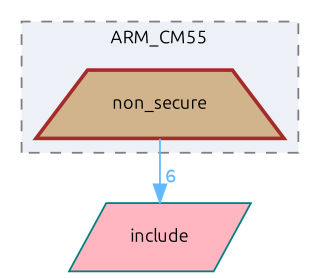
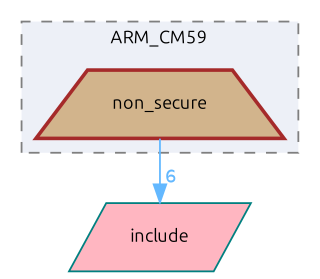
cluster "ARM_CM55": label "ARM_CM55" -> "ARM_CM59"
